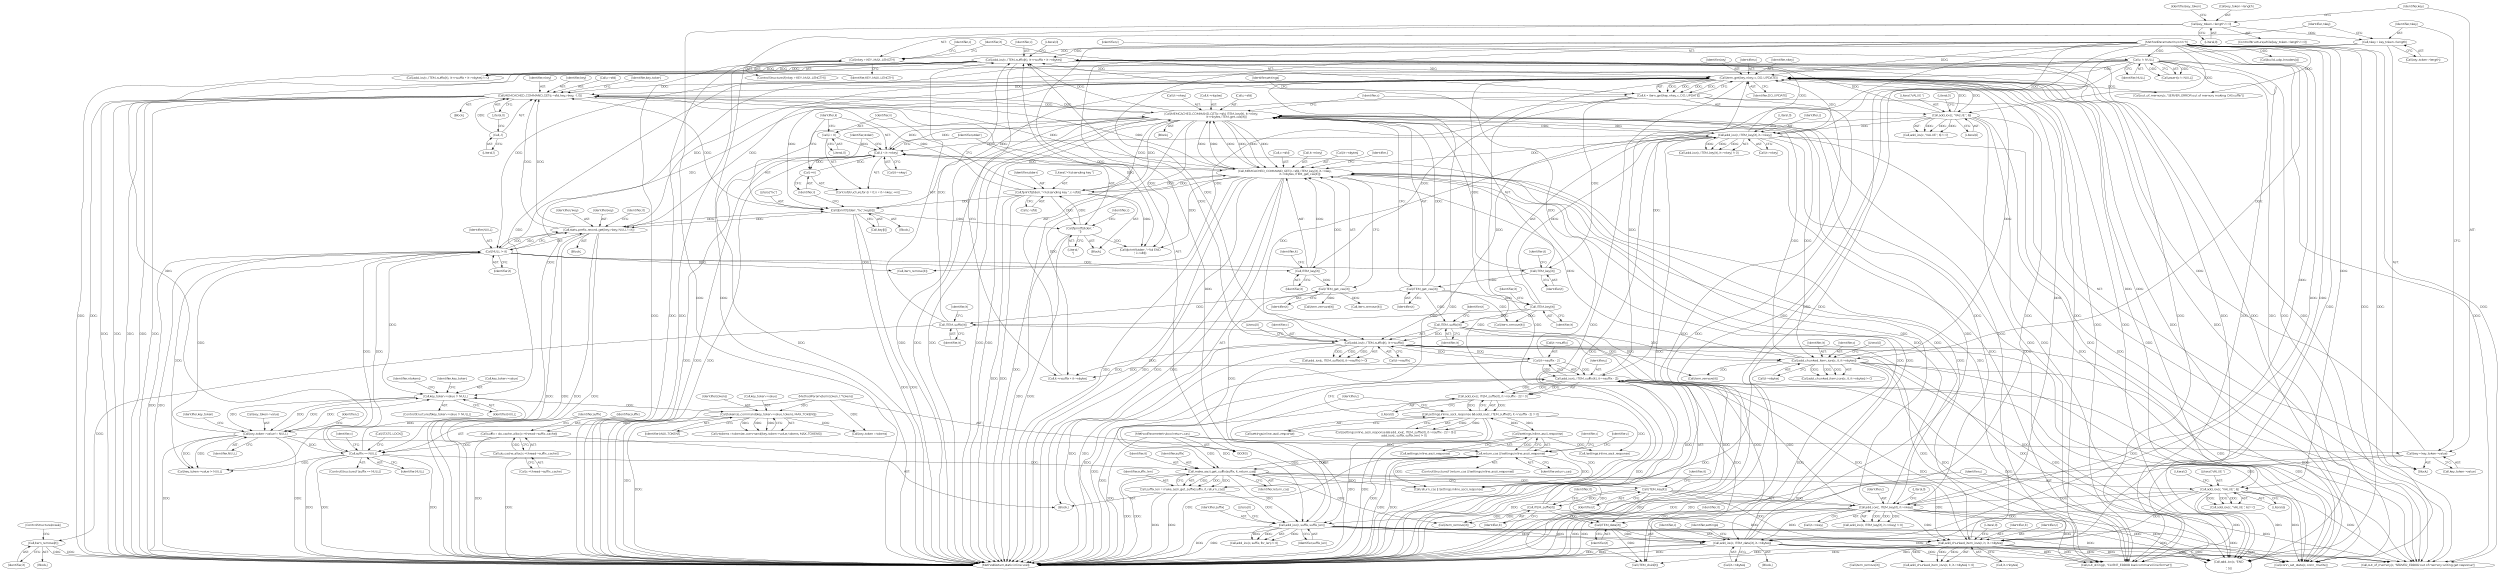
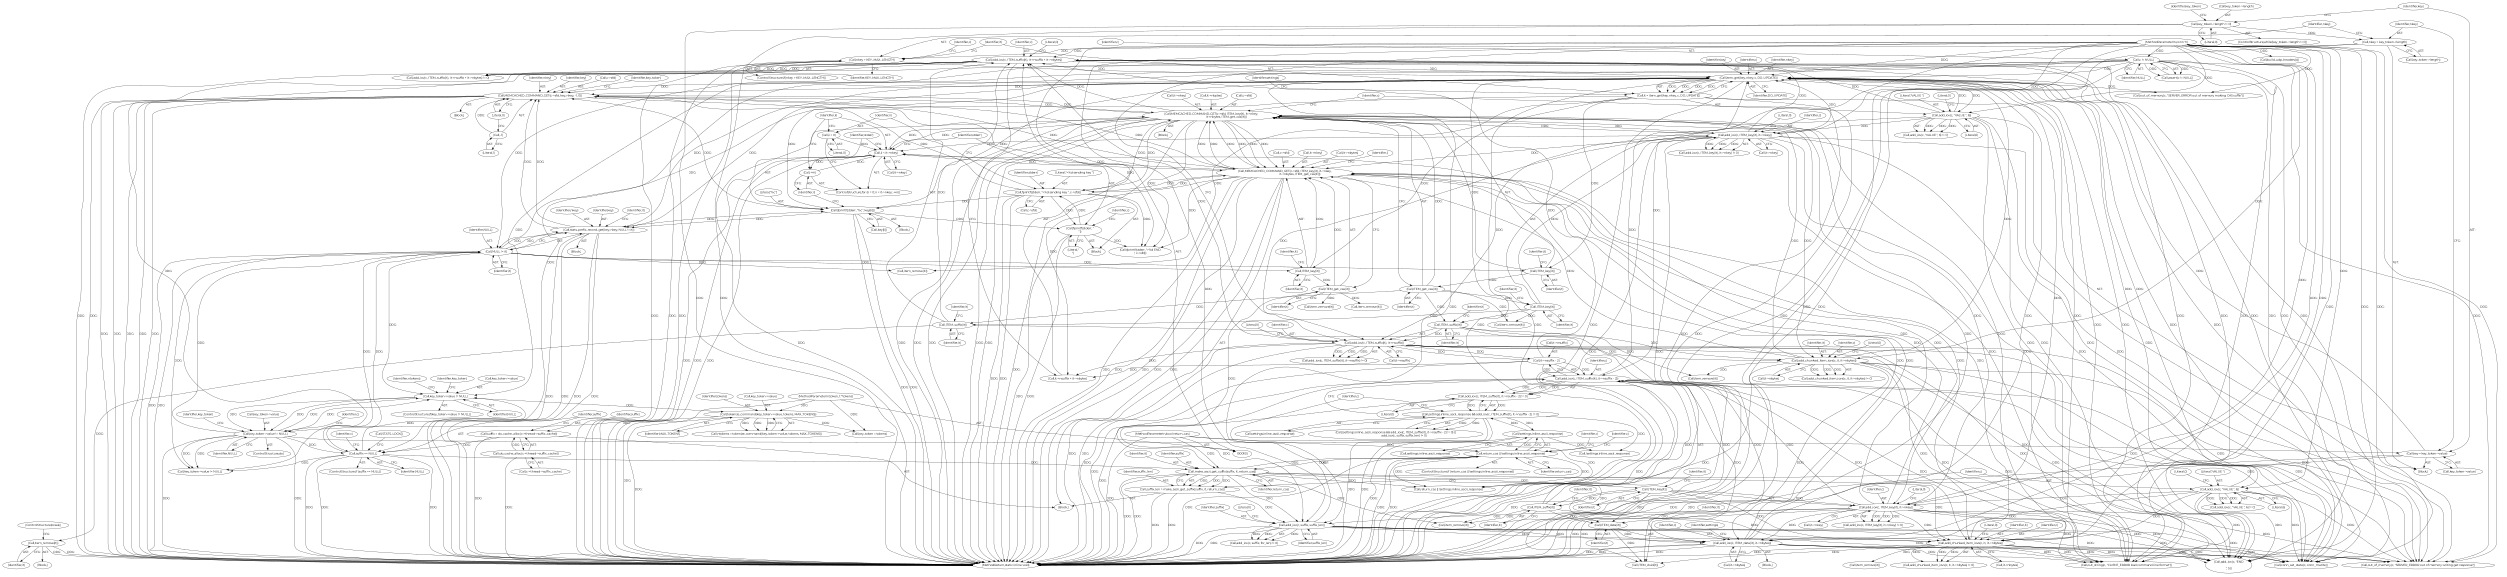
edge "(Call,ii = 0)" -> "(ControlStructure,for (ii = 0; ii < it->nkey; ++ii))": label "AST: " -> "CFG: "
edge "(MethodParameterIn,conn *c)" -> "(Call,add_iov(c, ITEM_suffix(it), it->nsuffix))": label "DDG: " -> "CFG: "
node "(ControlStructure,do)": added
